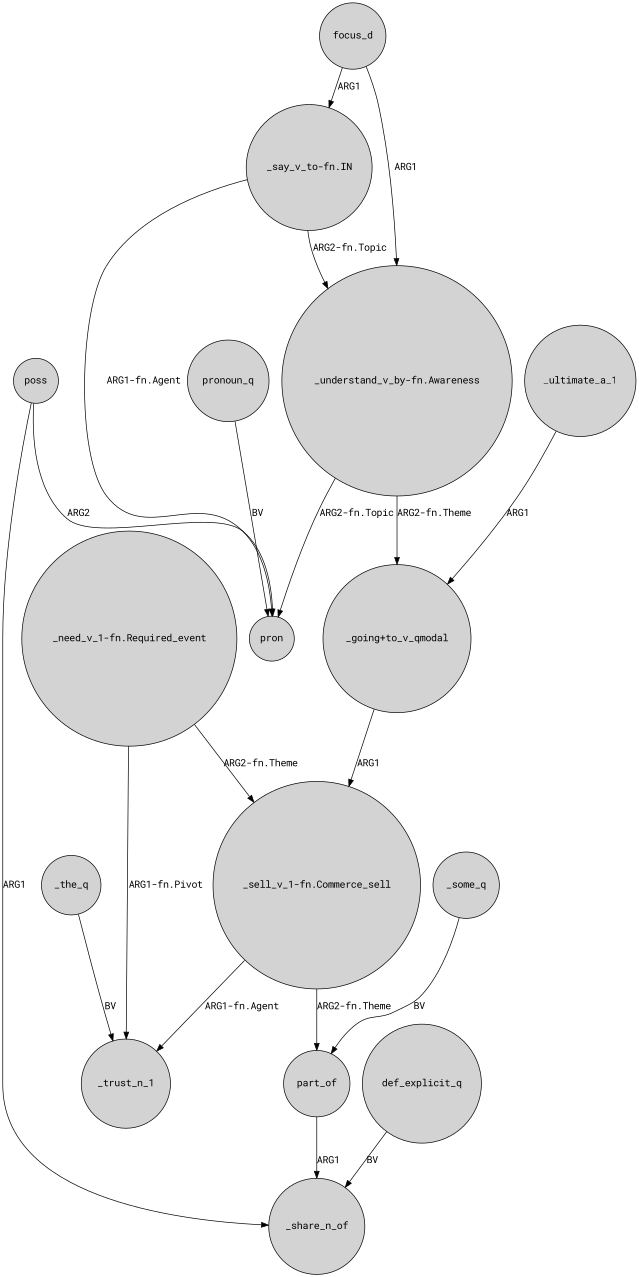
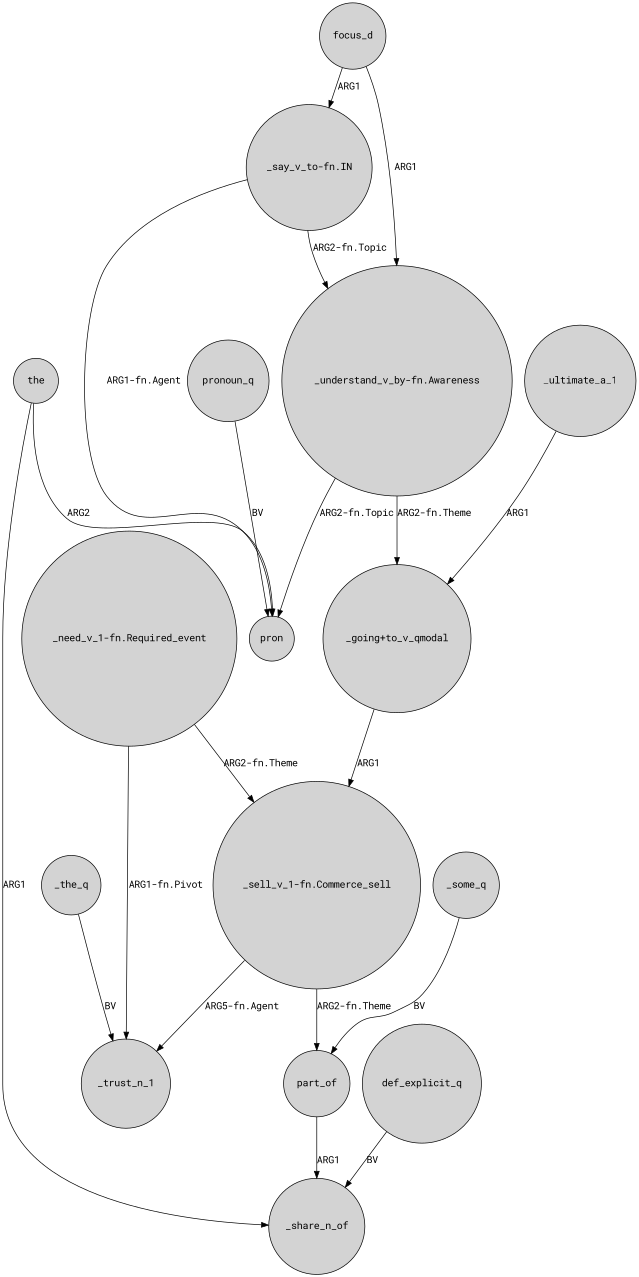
node "poss": label "poss" -> "the"
edge "_sell_v_1-fn.Commerce_sell" -> "_trust_n_1": label "ARG1-fn.Agent" -> "ARG5-fn.Agent"
